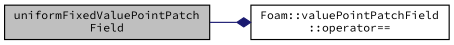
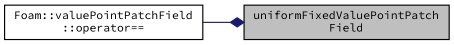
edge "uniformFixedValuePointPatch Field" -> "Foam::valuePointPatchField ::operator==": reversed
